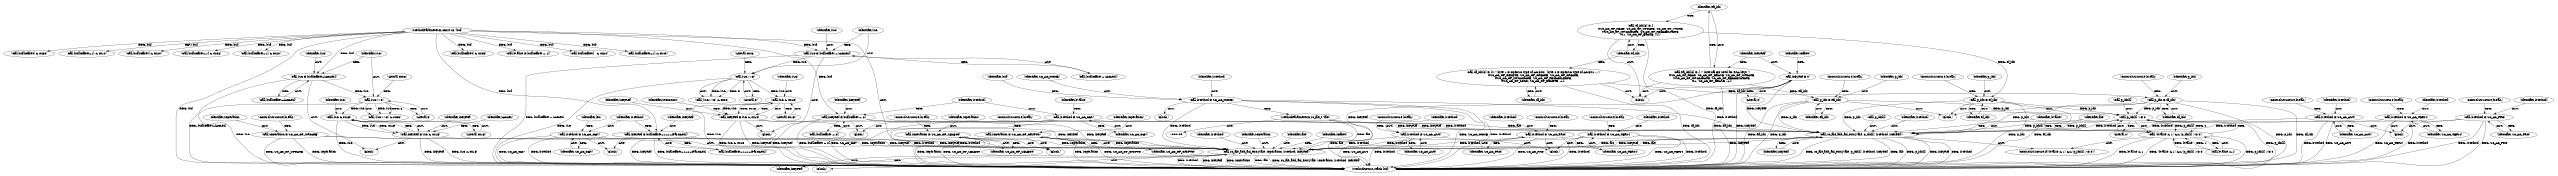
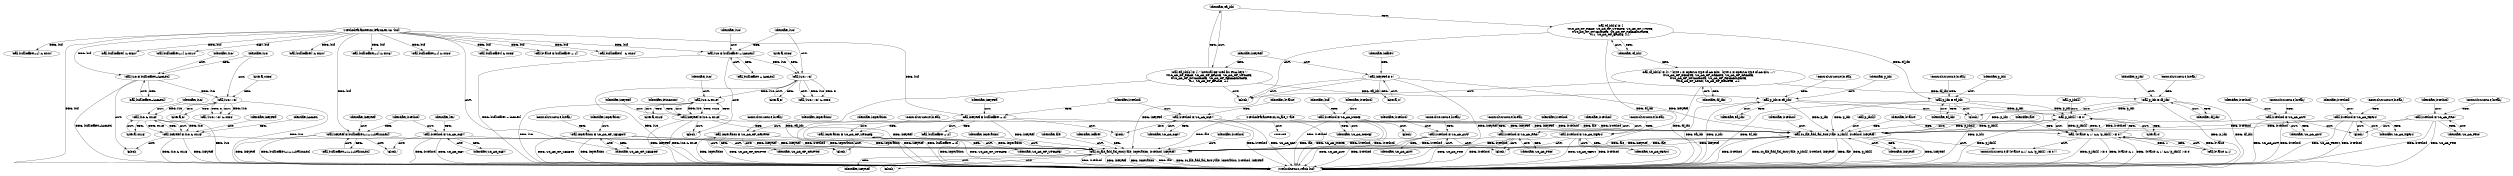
node "(MethodParameterIn,const u8 *buf)": label "(MethodParameterIn,const u8 *buf)" -> "(MethodParameterIn,iParmLen u8 *buf)"
edge "(Call,iMethod = SC_AC_NONE)" -> "(MethodParameterIn,sc_file_t *file)": now "(Call,iMethod = SC_AC_NONE)" -> "(Identifier,SC_AC_NONE)"
node "(Identifier,SC_AC_OP_UPDATE)": added
